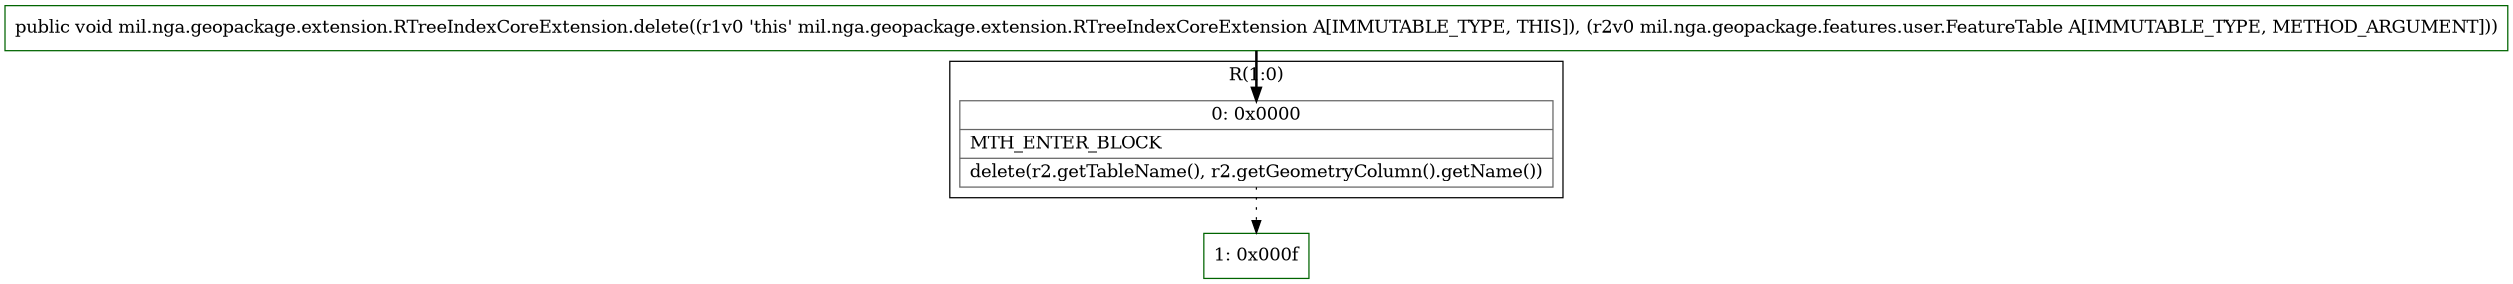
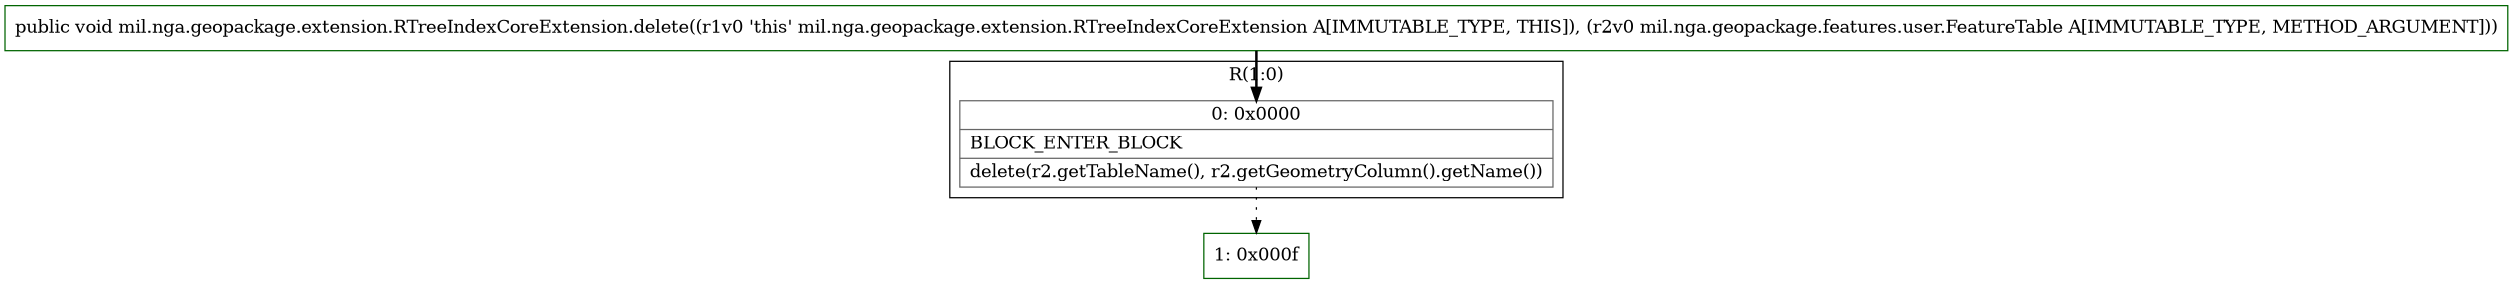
node "0: 0x0000": text "MTH_ENTER_BLOCK" -> "BLOCK_ENTER_BLOCK"
